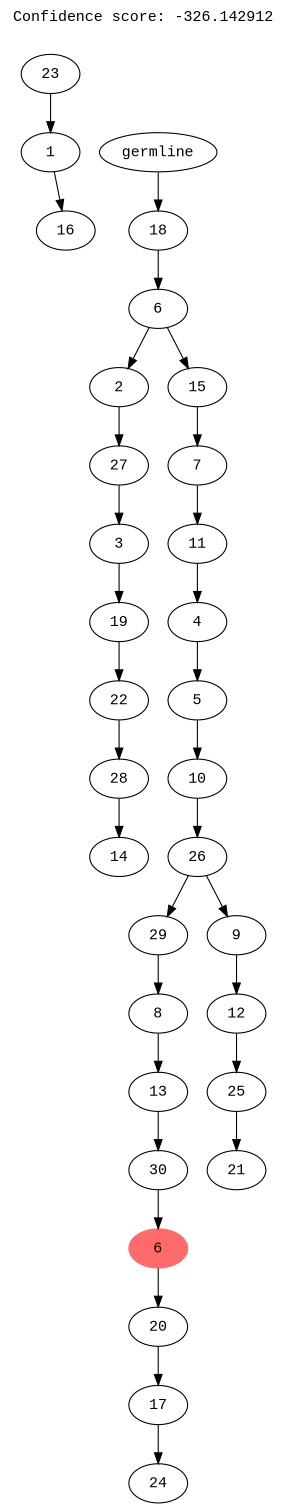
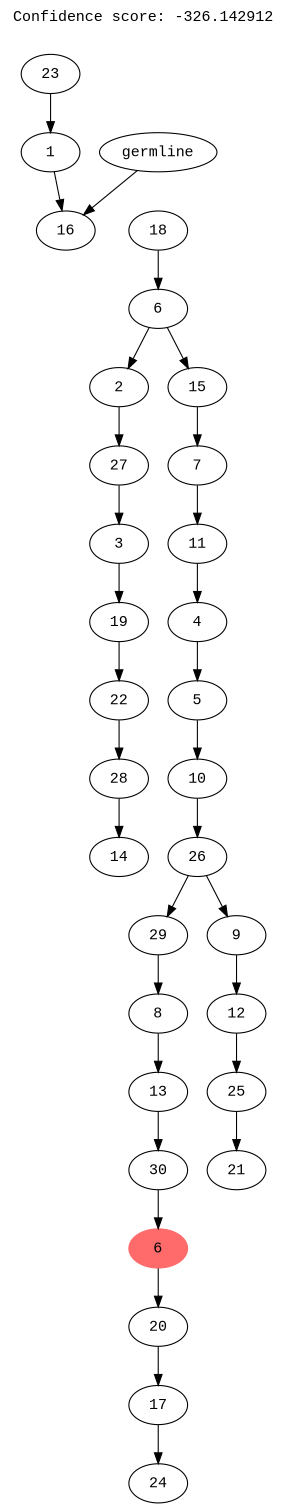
edge "germline" -> "18": now "germline" -> "16"
